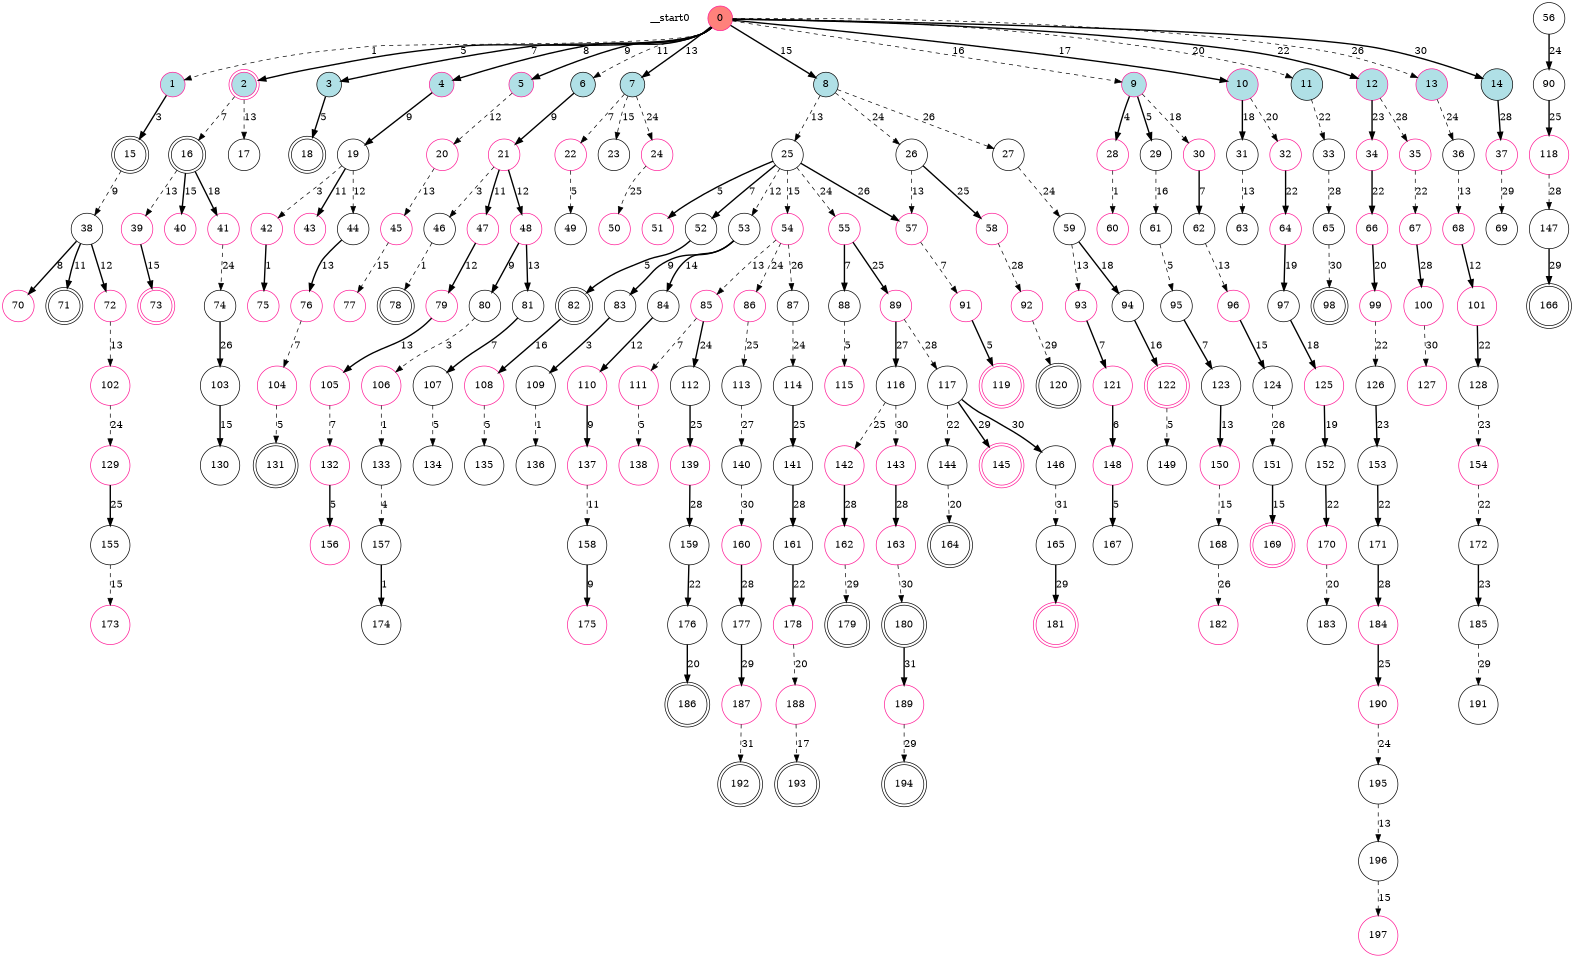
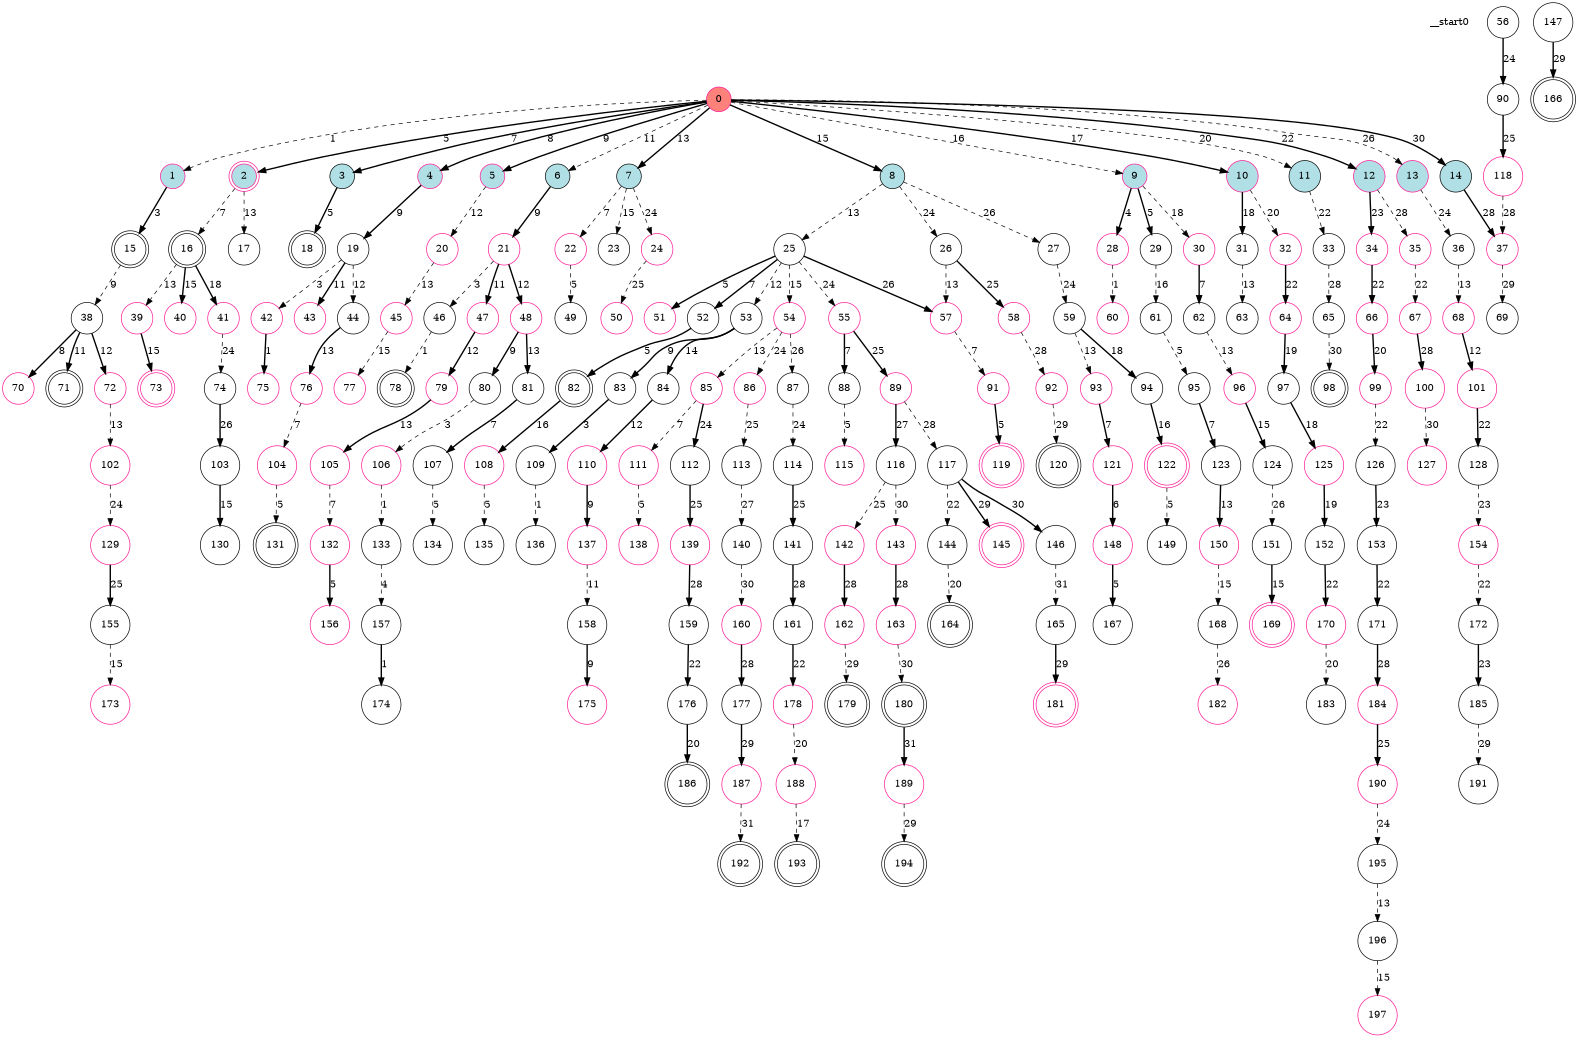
edge "118" -> "147": now "118" -> "37"
